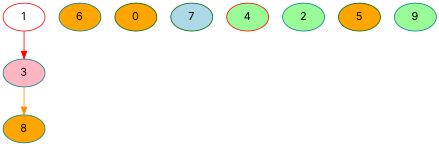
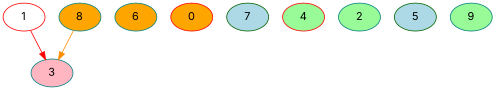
node "0": color darkgreen -> red
node "5": fillcolor orange -> lightblue
edge "3" -> "8": reversed
